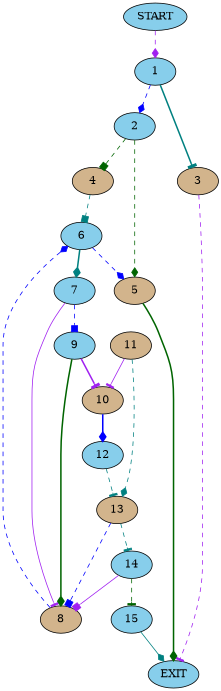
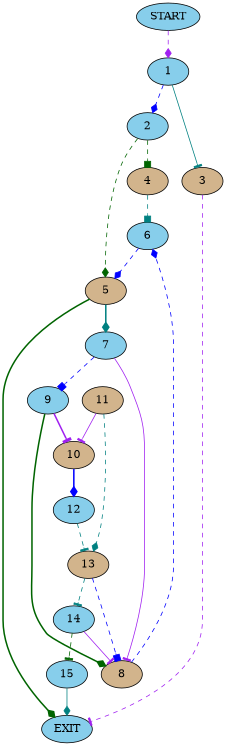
edge "1" -> "3": style bold -> solid
edge "6" -> "7": now "5" -> "7"
edge "14" -> "8": arrowhead box -> tee
